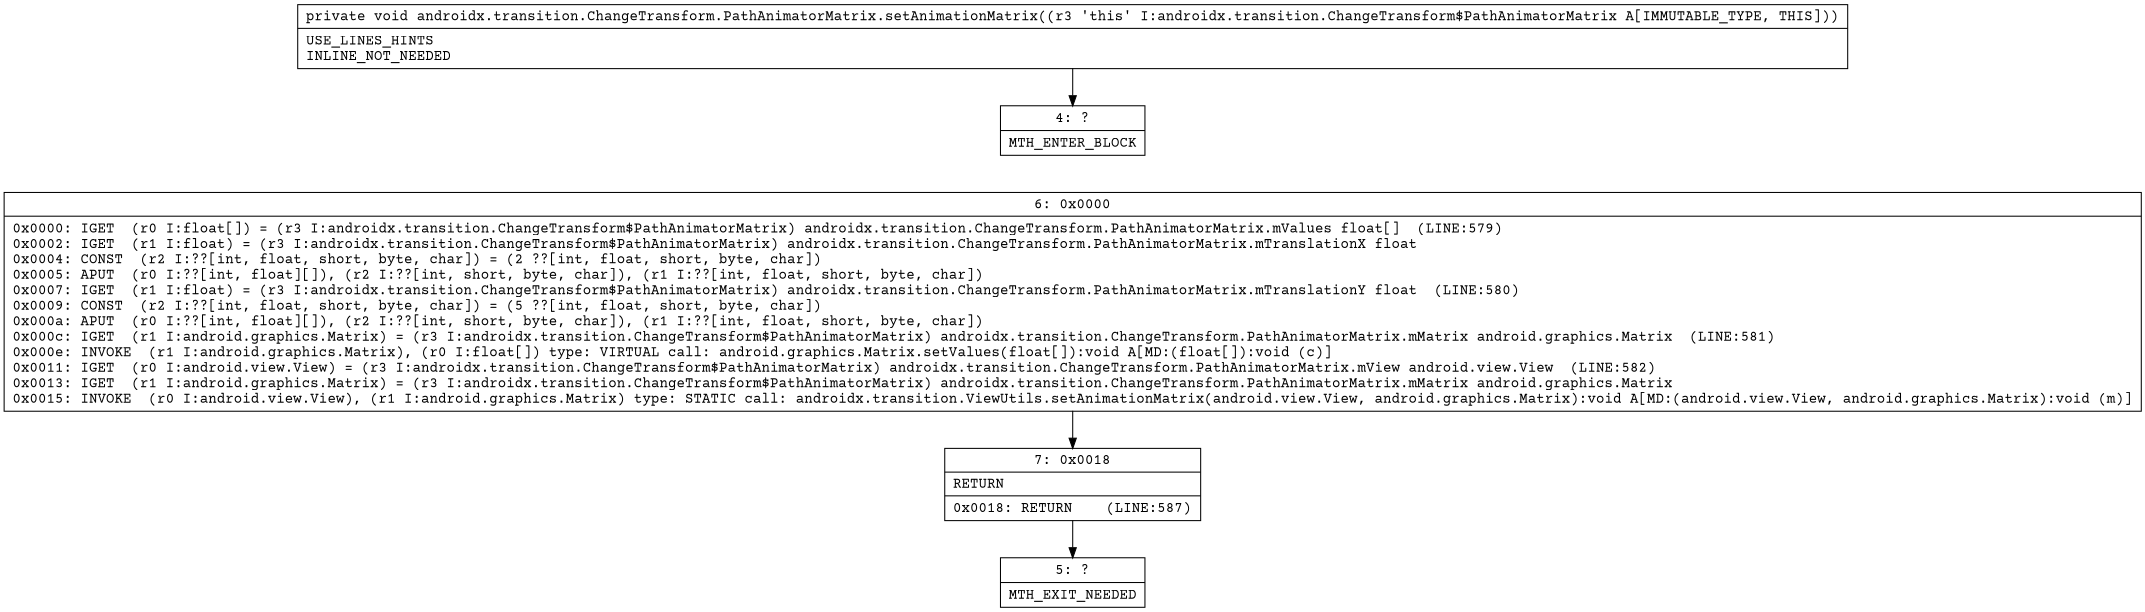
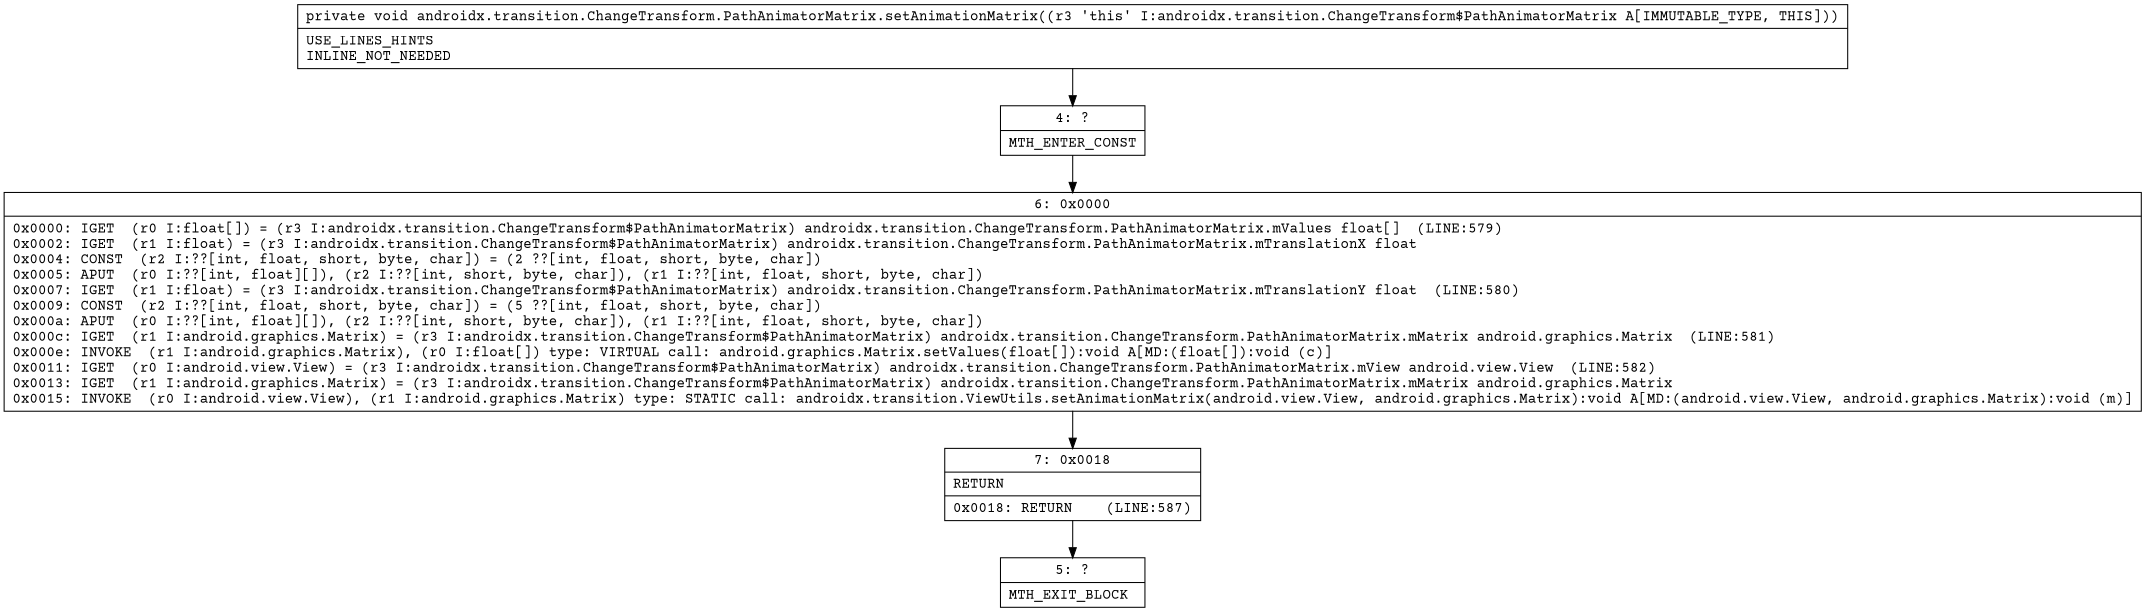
node "4: ?": text "MTH_ENTER_BLOCK" -> "MTH_ENTER_CONST"
edge "4: ?" -> "6: 0x0000": added
node "5: ?": text "MTH_EXIT_NEEDED" -> "MTH_EXIT_BLOCK"
